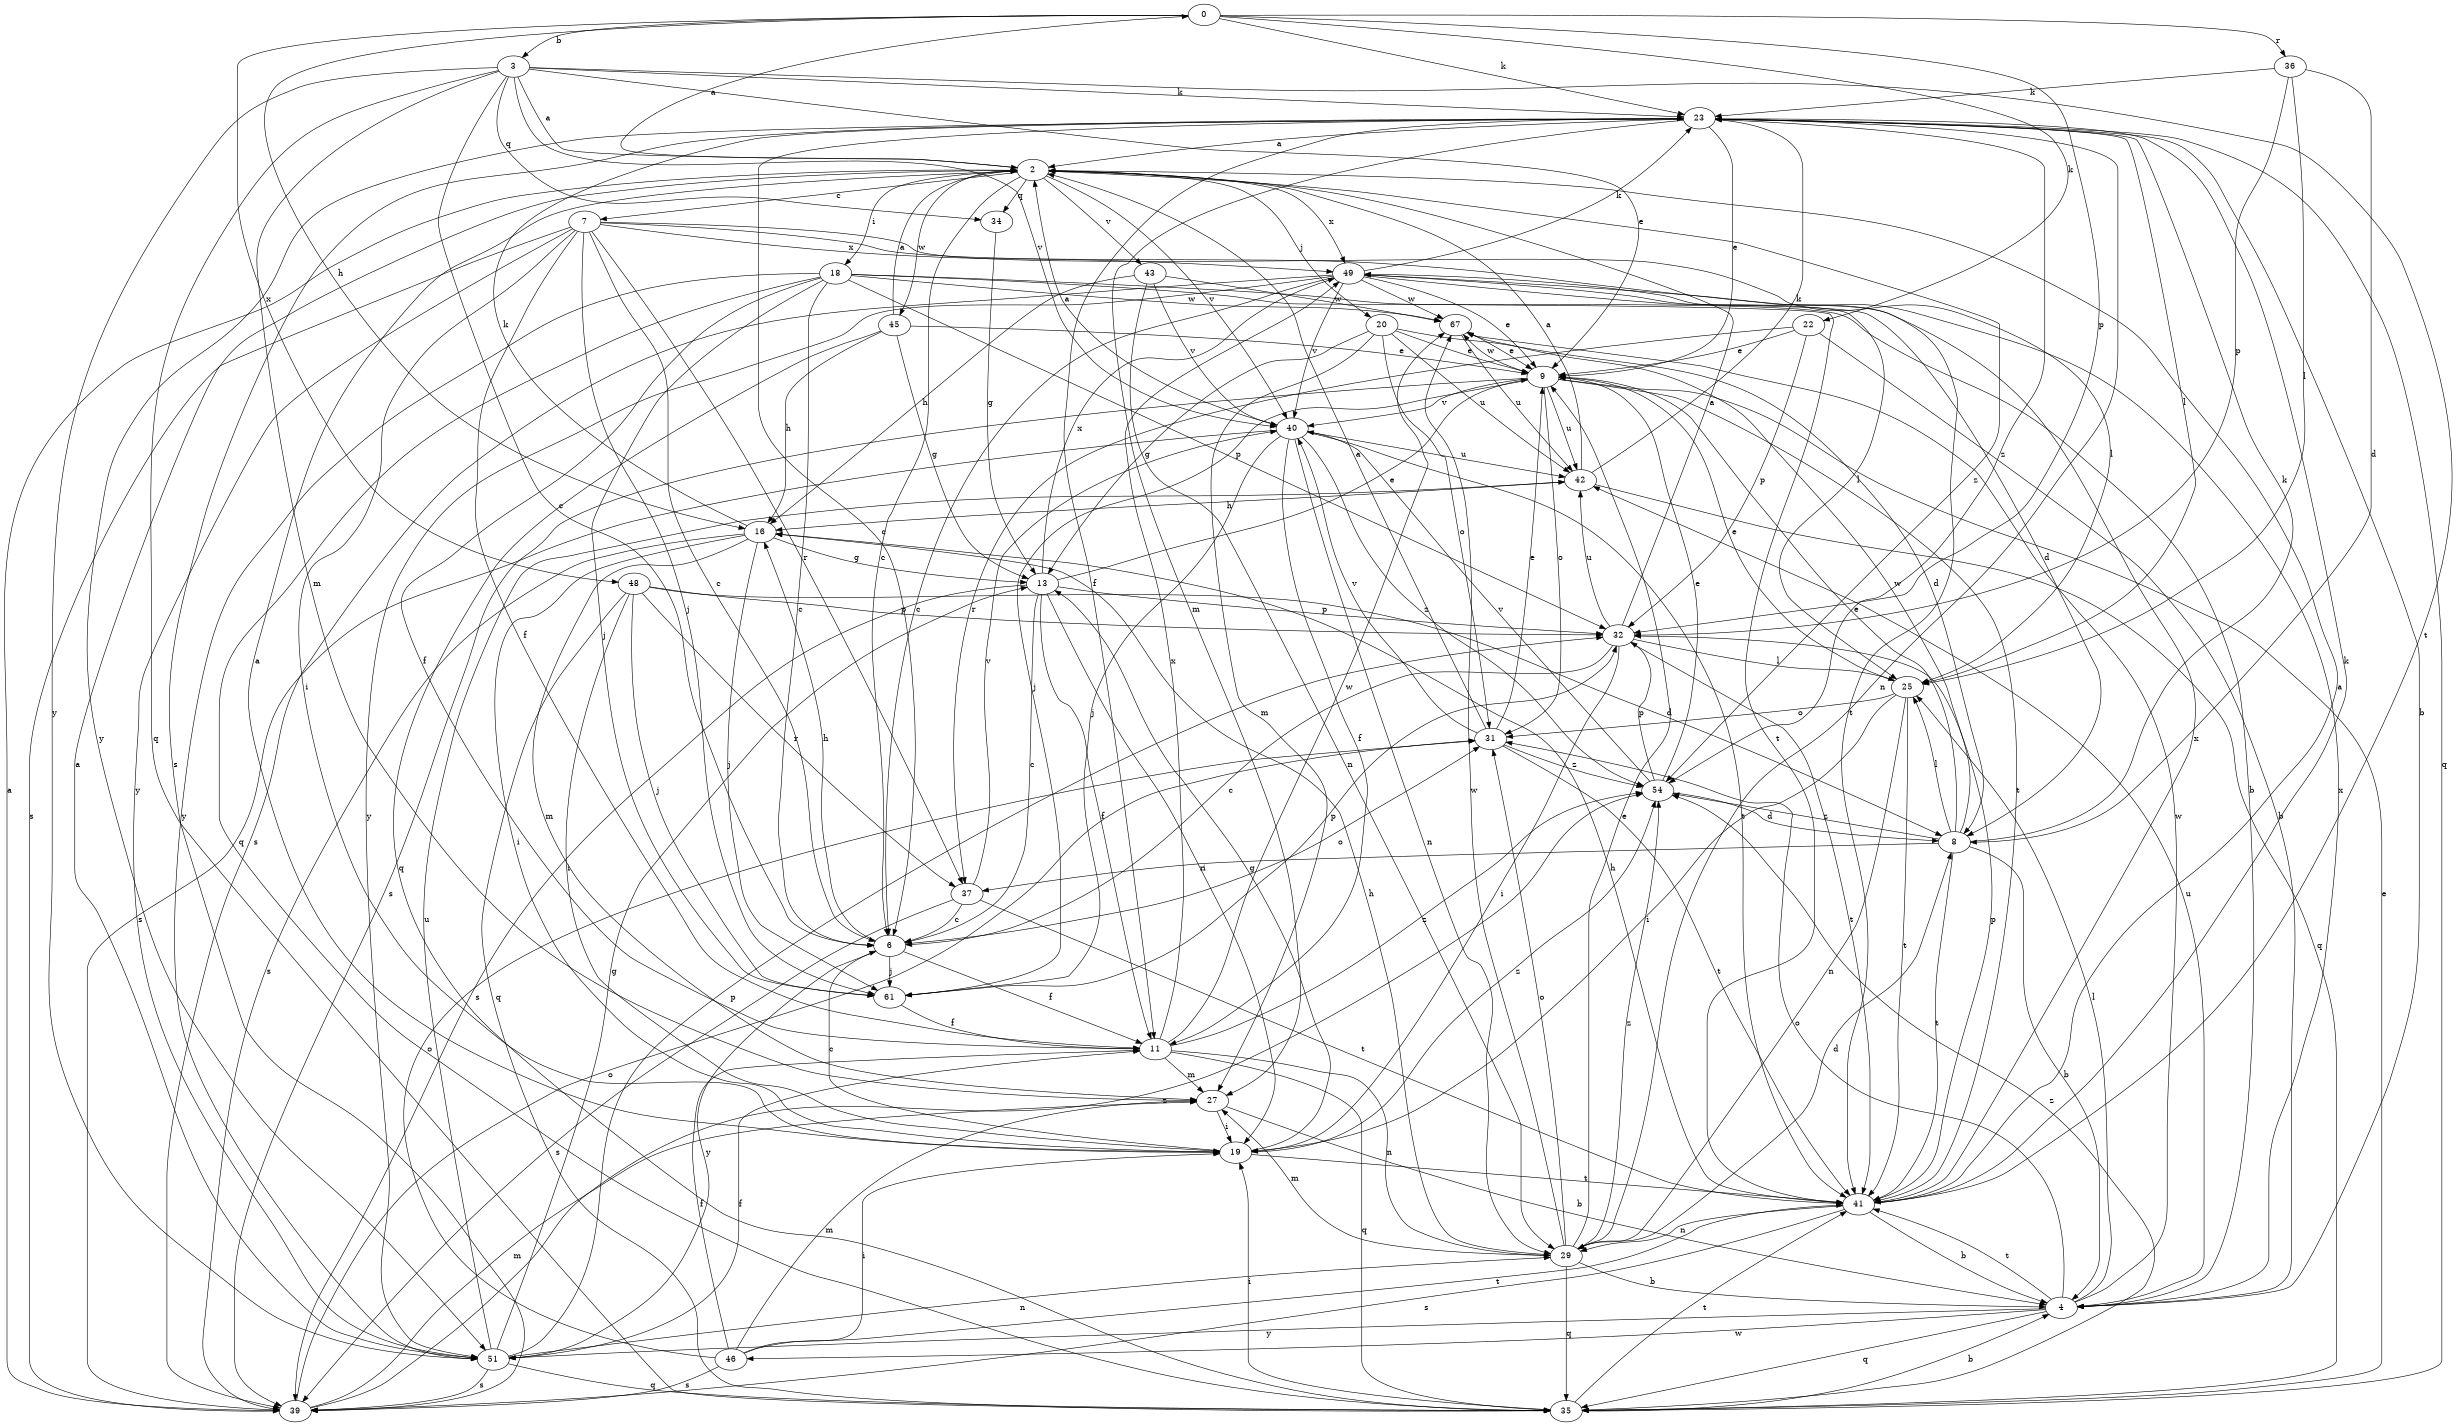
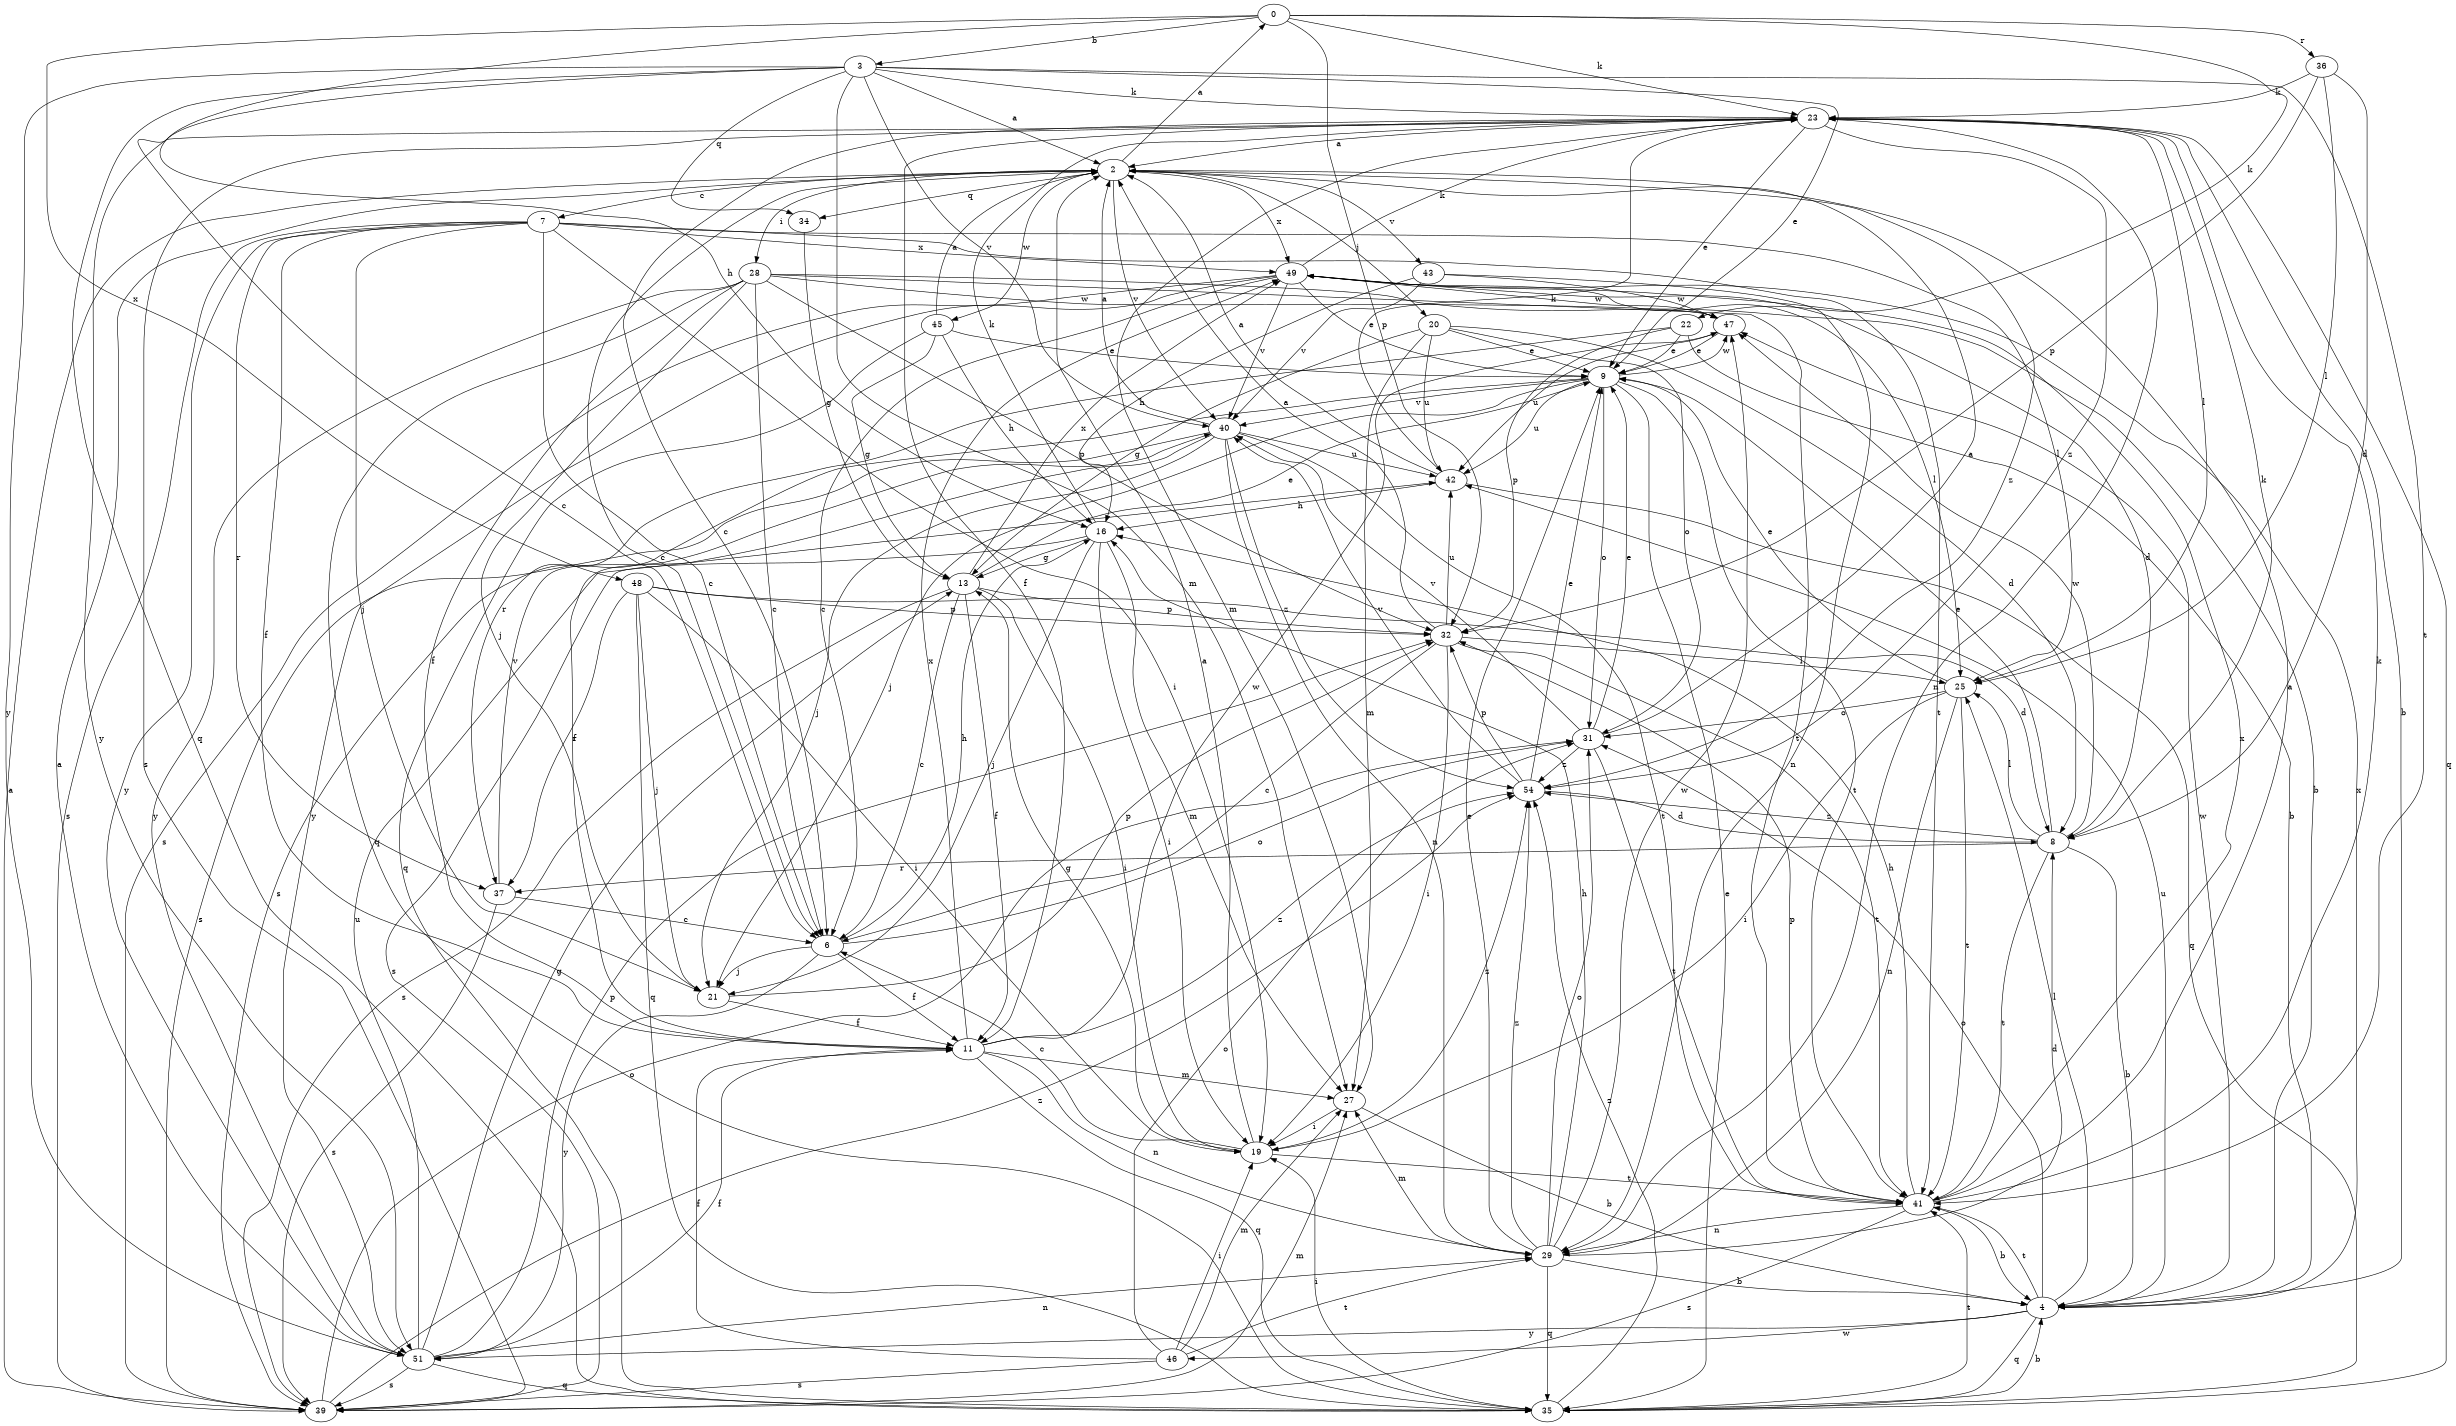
node "18": label "18" -> "28"
node "67": label "67" -> "47"
node "61": label "61" -> "21"
edge "37" -> "41": removed, label "t"
edge "46" -> "41": now "46" -> "29"
